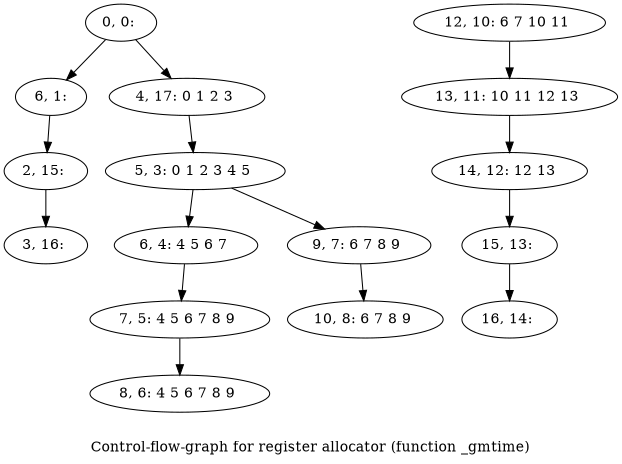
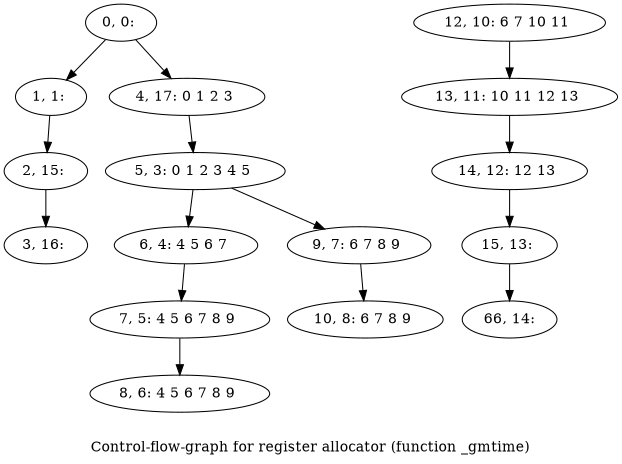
node "6, 1:": label "6, 1:" -> "1, 1:"
node "16, 14:": label "16, 14:" -> "66, 14:"
